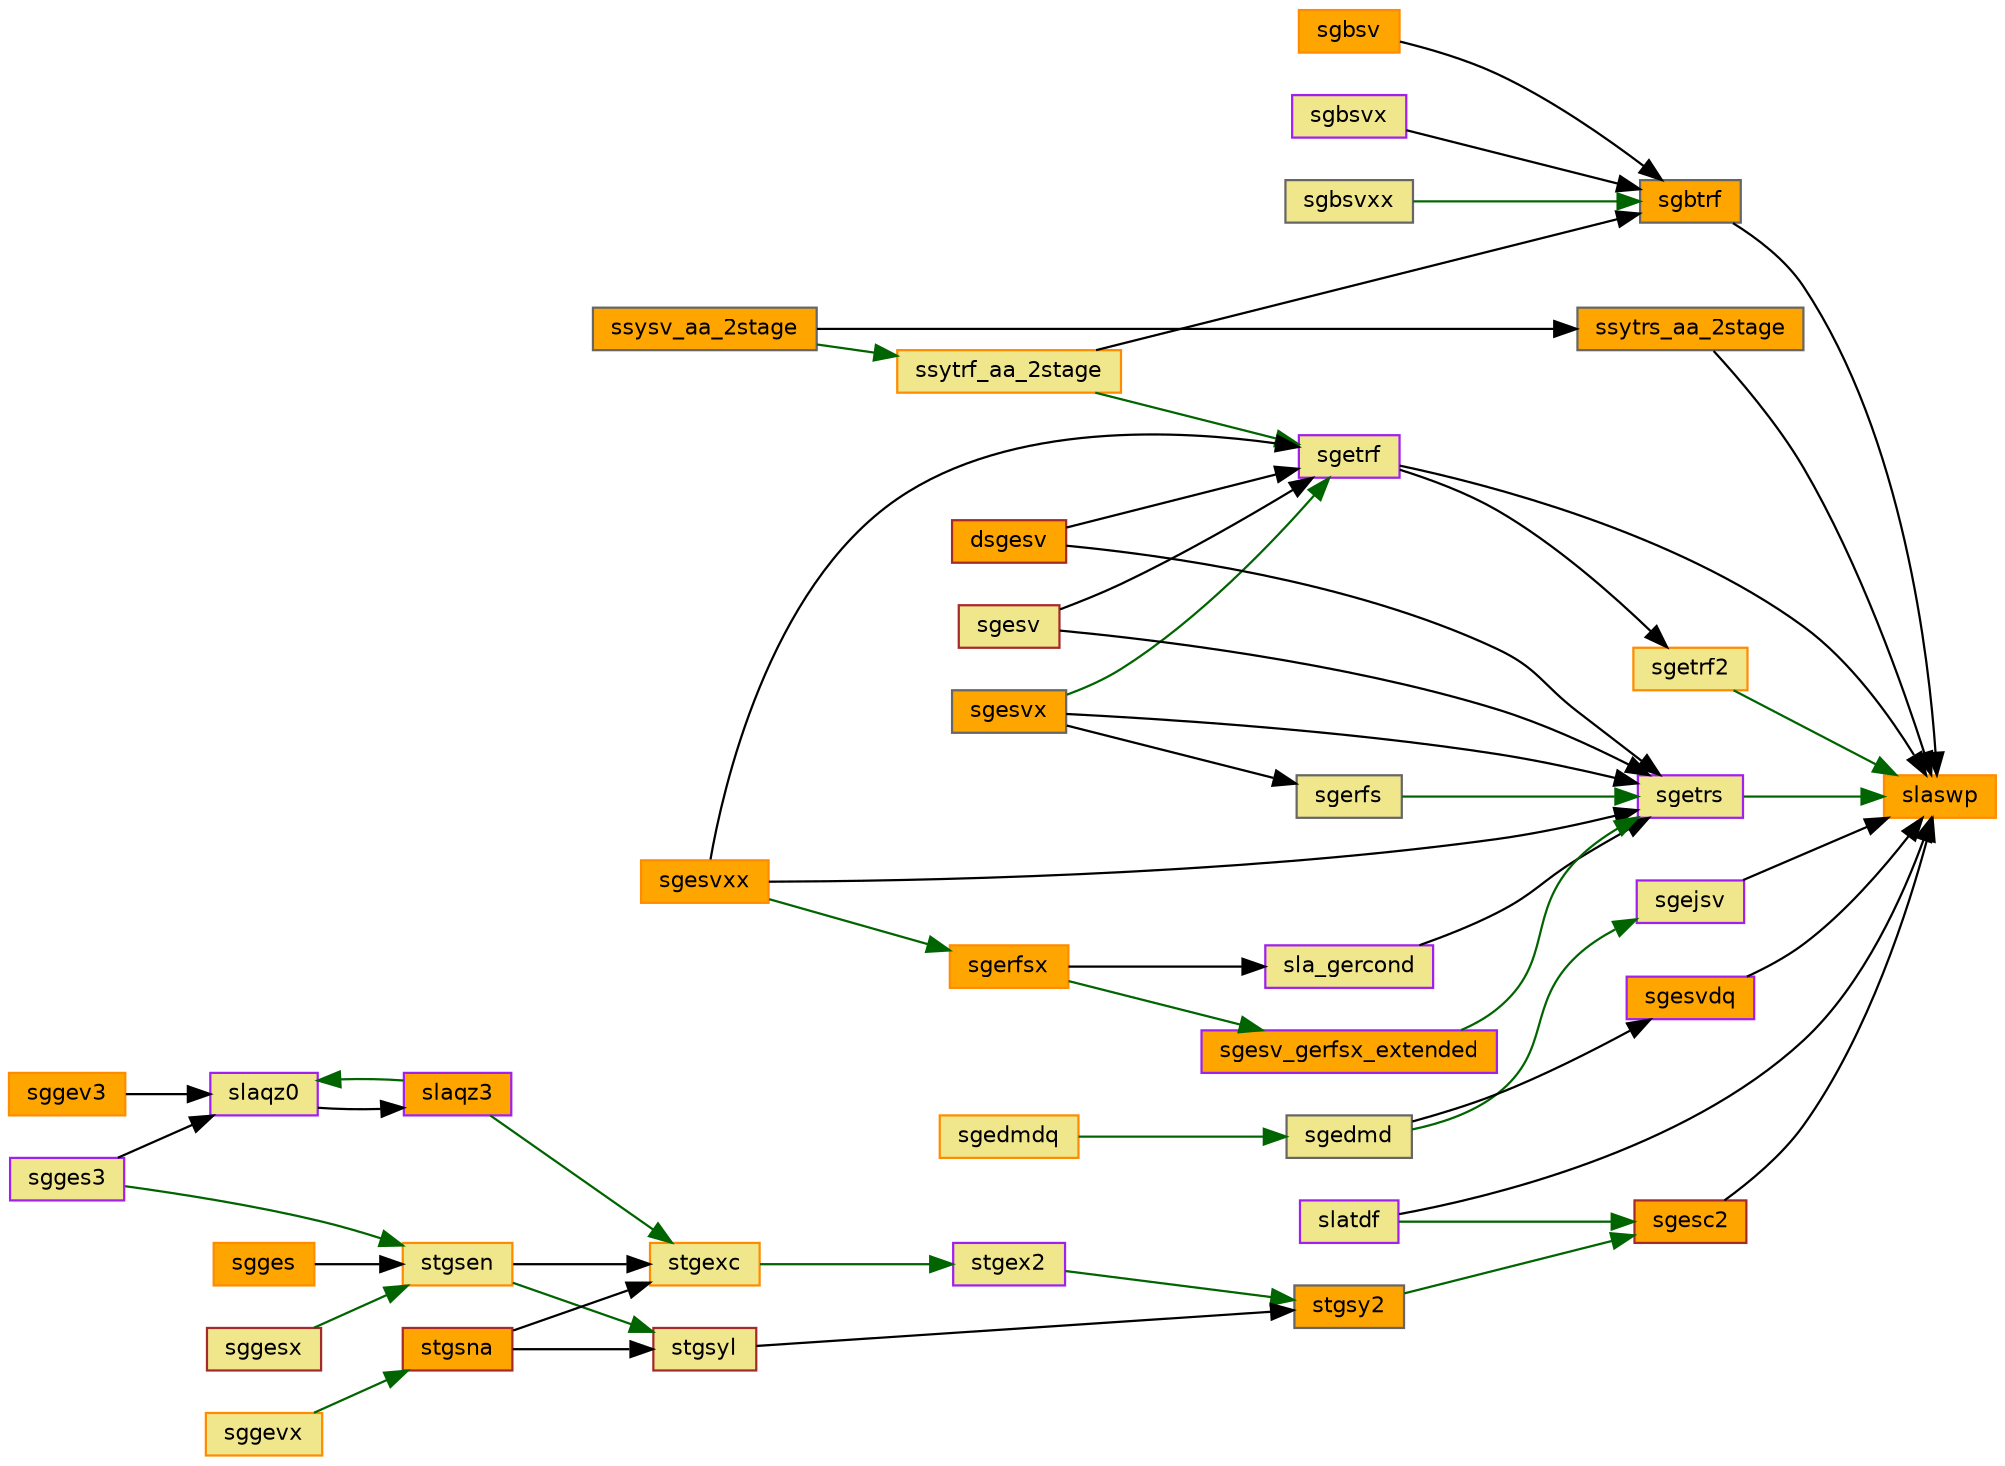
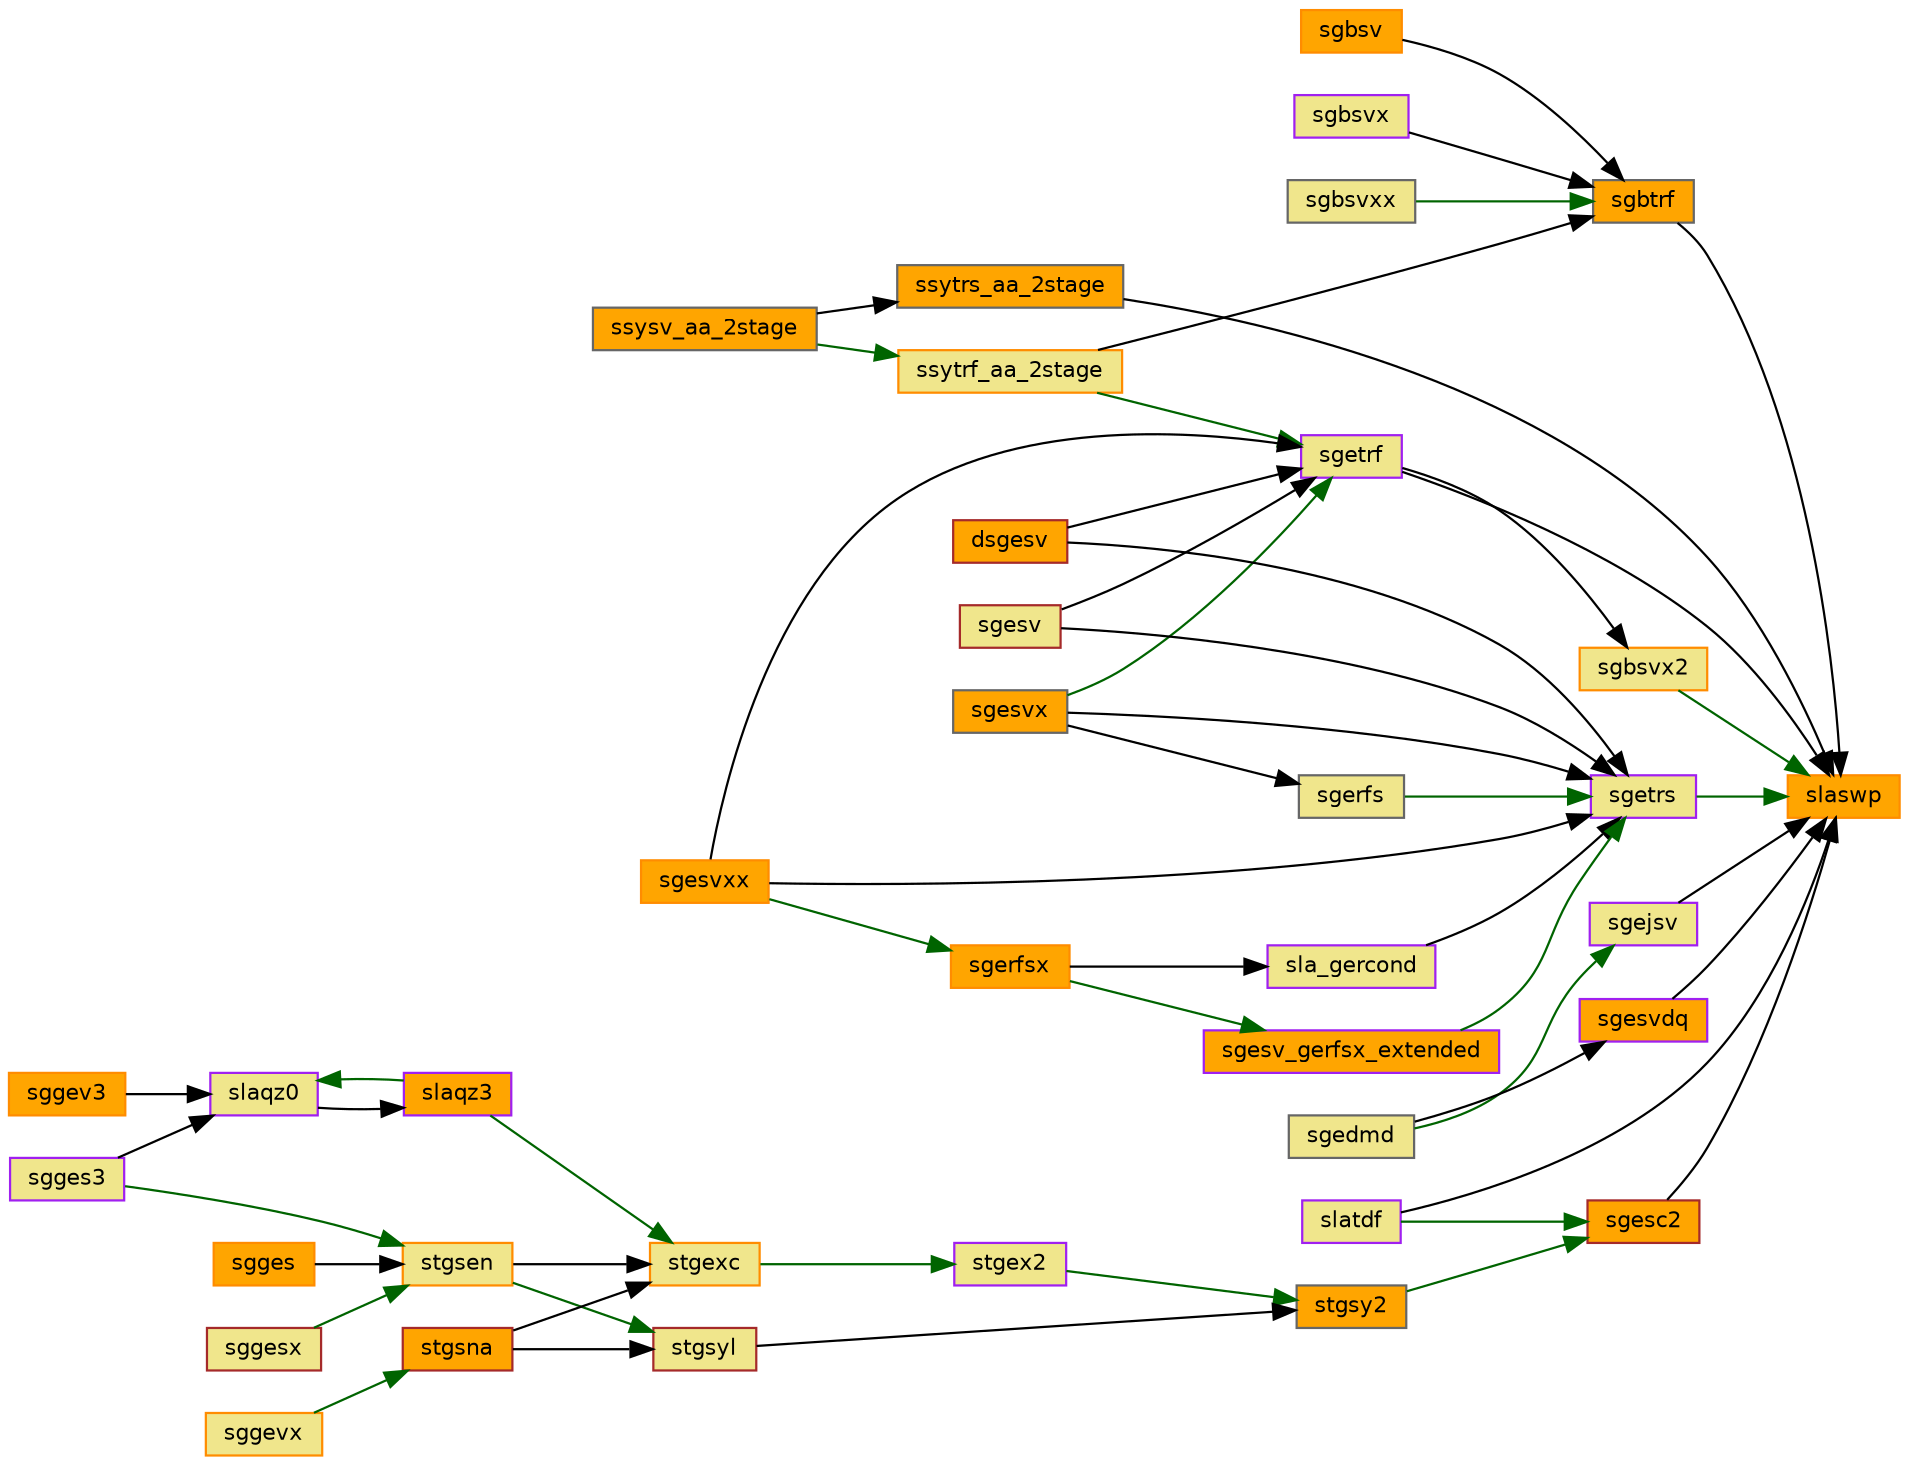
node "sgetrf2": label "sgetrf2" -> "sgbsvx2"
node "sgedmdq": removed
